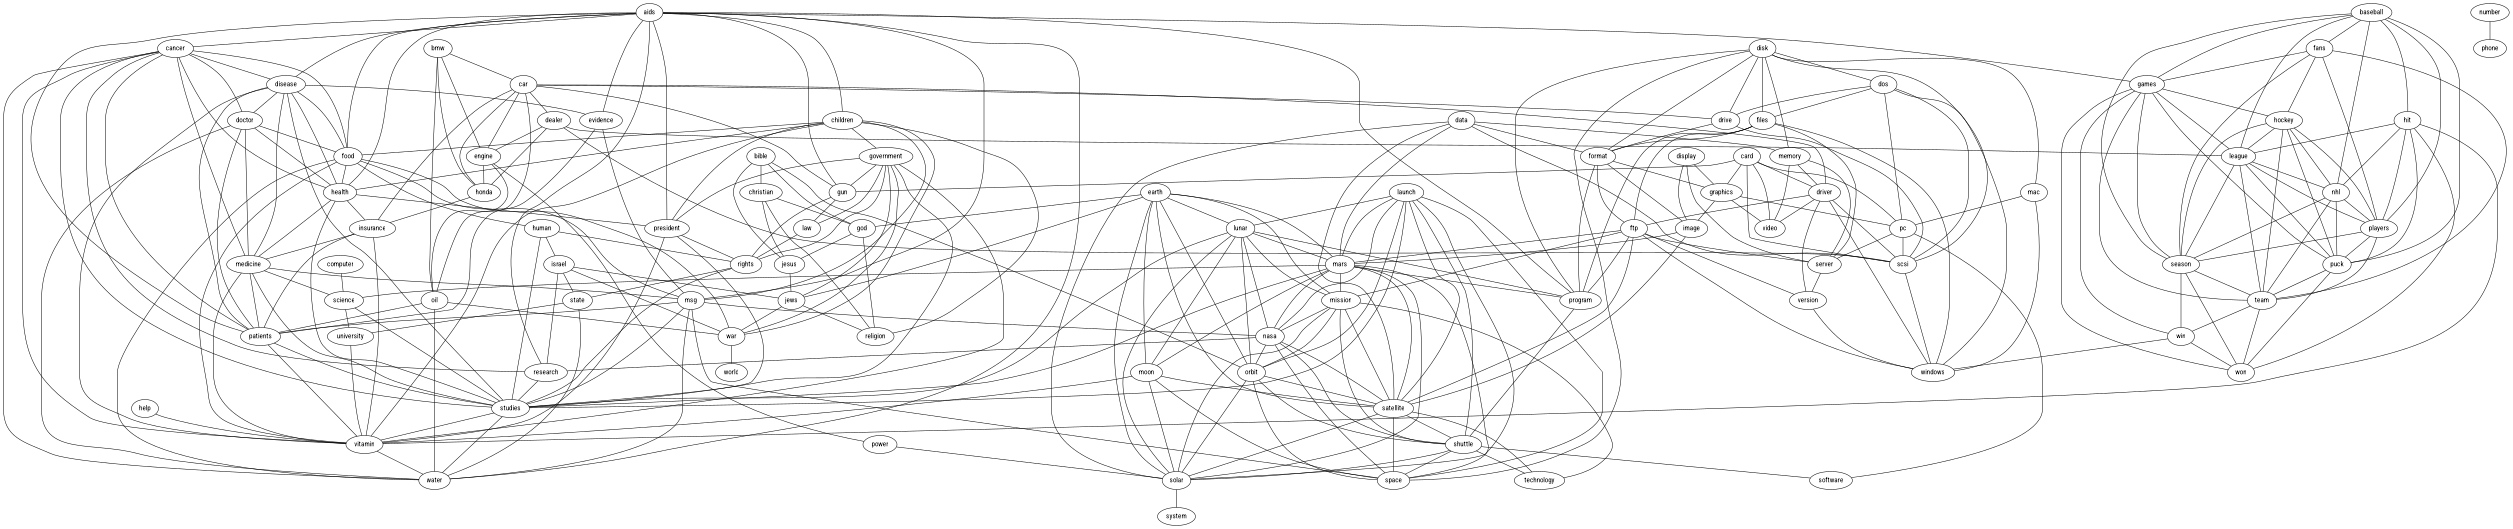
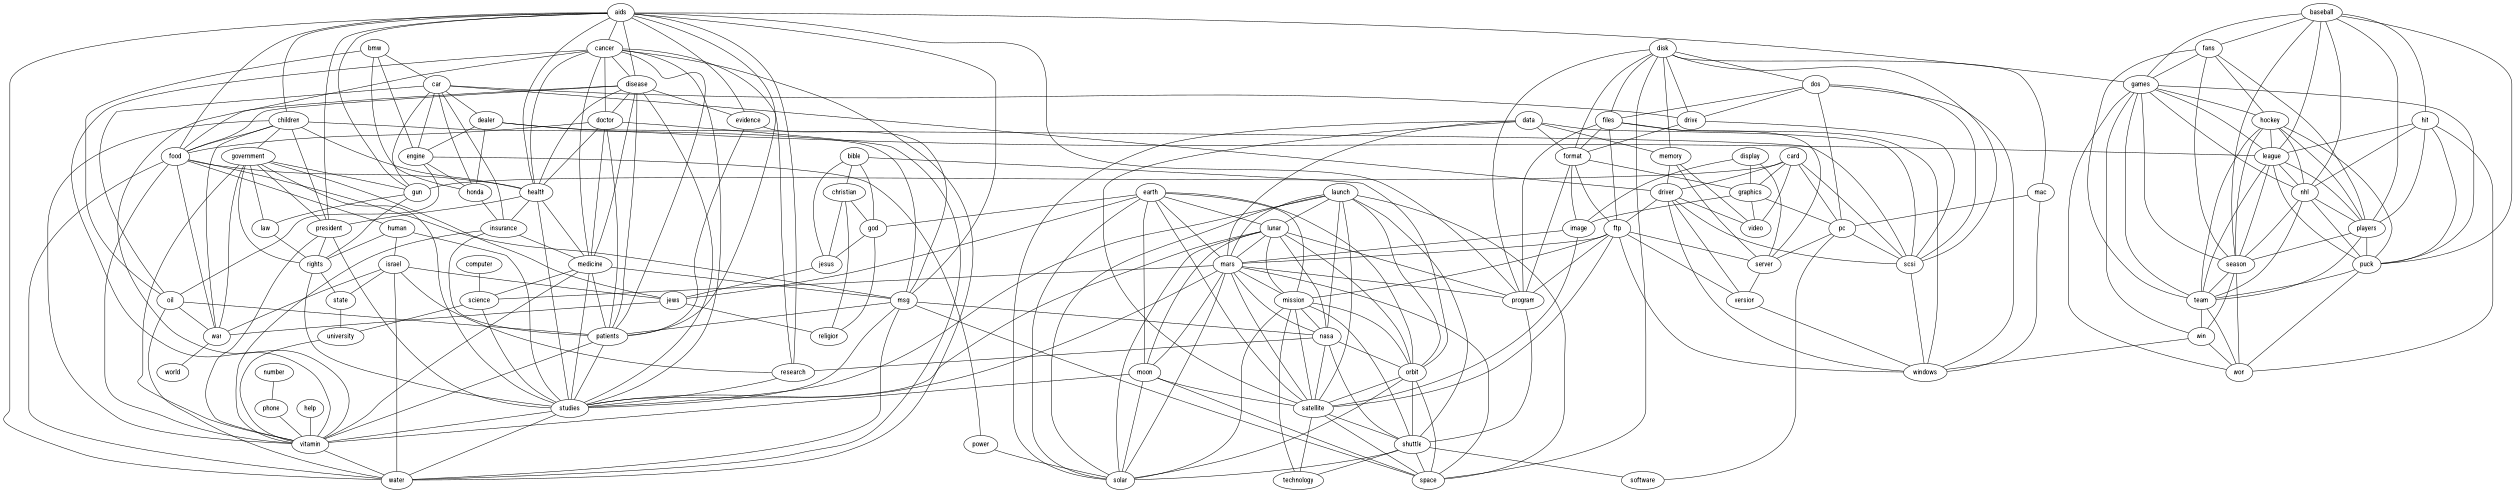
edge "games" -- "nhl": added
edge "children" -- "religion": removed
edge "nasa" -- "space": removed
edge "hit" -- "vitamin": now "phone" -- "vitamin"
edge "state" -- "water": now "israel" -- "water"
edge "satellite" -- "solar": removed
node "system": removed
